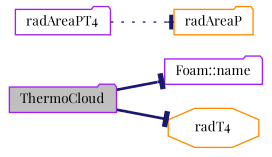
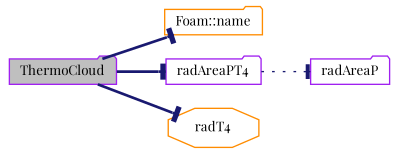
node "radAreaP": color darkorange -> purple
edge "ThermoCloud" -> "radAreaPT4": added
node "Foam::name": color purple -> darkorange
